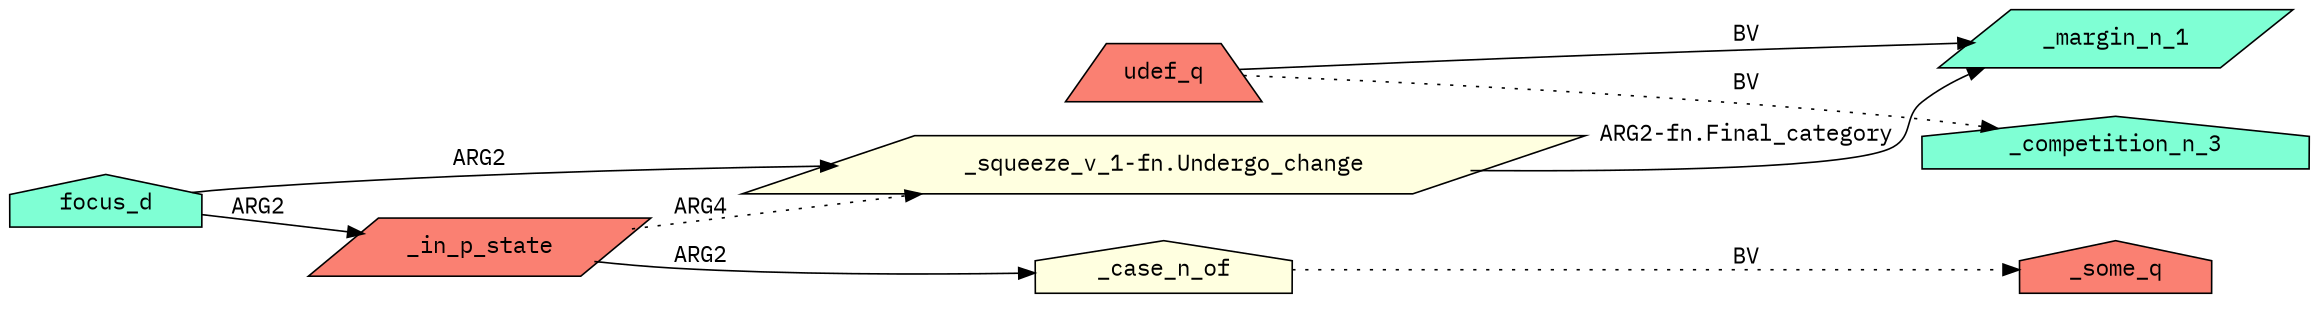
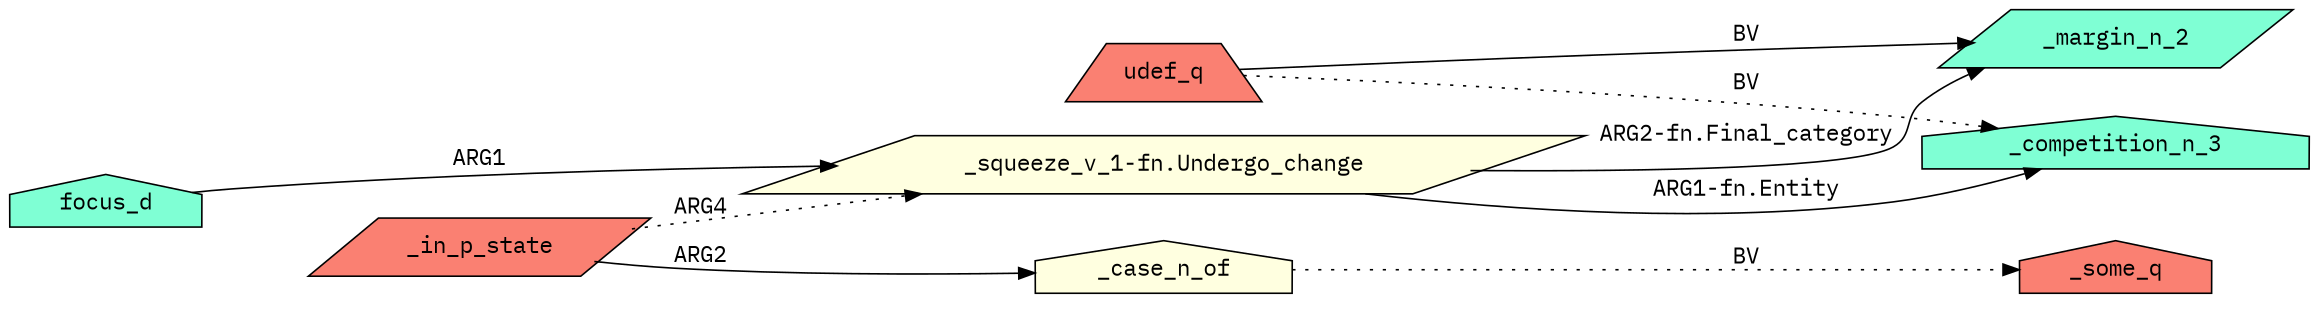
node "_margin_n_1": label "_margin_n_1" -> "_margin_n_2"
edge "focus_d" -> "_squeeze_v_1-fn.Undergo_change": label "ARG2" -> "ARG1"
edge "_squeeze_v_1-fn.Undergo_change" -> "_competition_n_3": added, label "ARG1-fn.Entity"
edge "focus_d" -> "_in_p_state": removed, label "ARG2"
